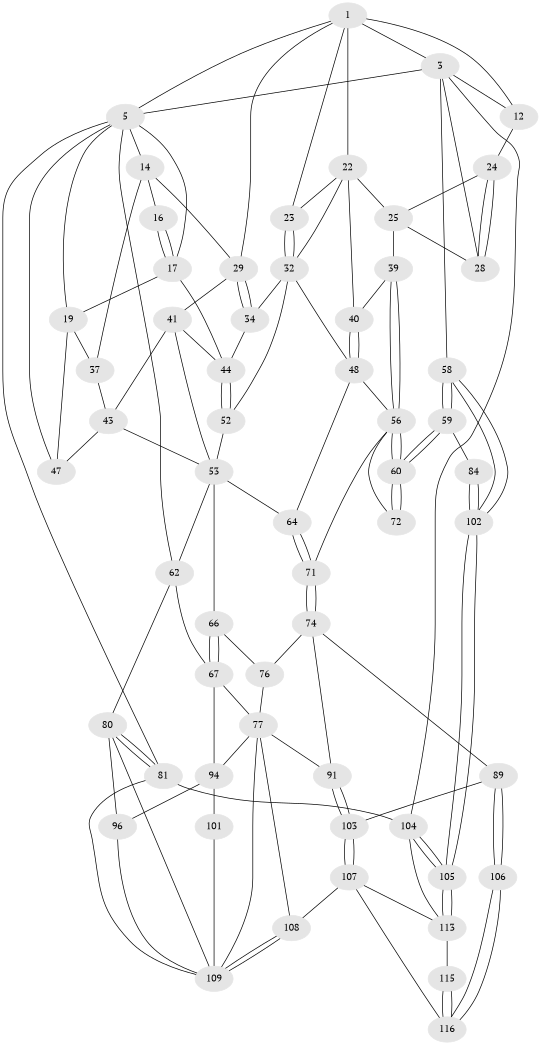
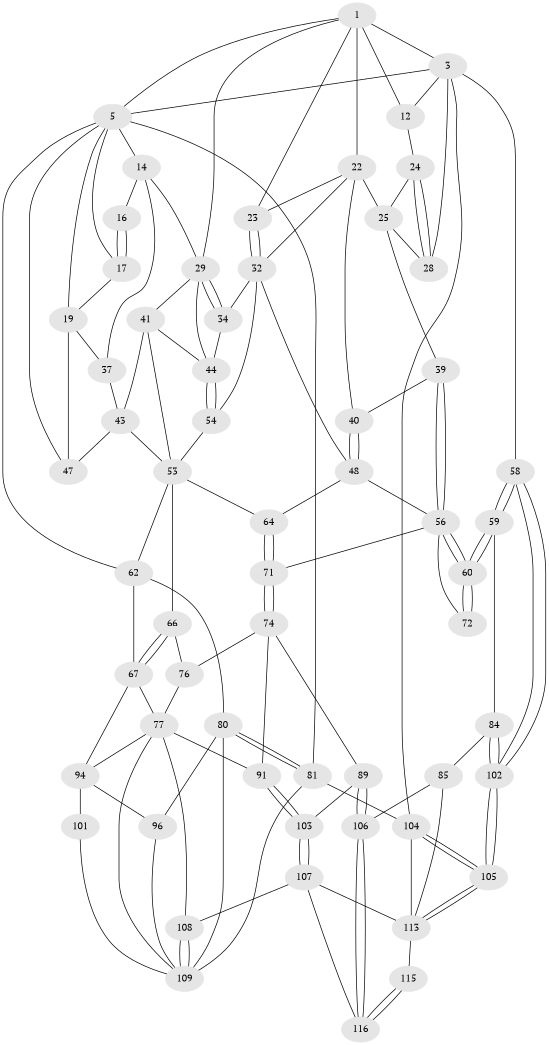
edge "17" -- "44": now "29" -- "44"
node "52": label "52" -> "54"
node "85": added
